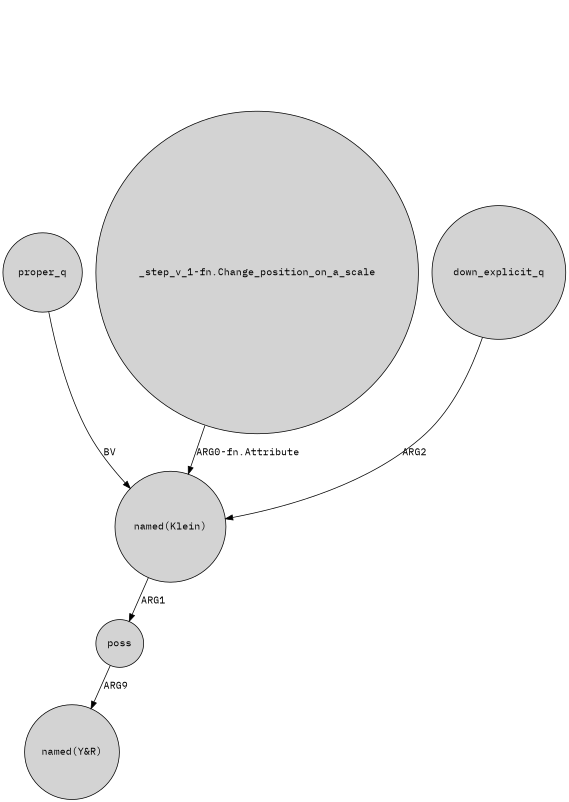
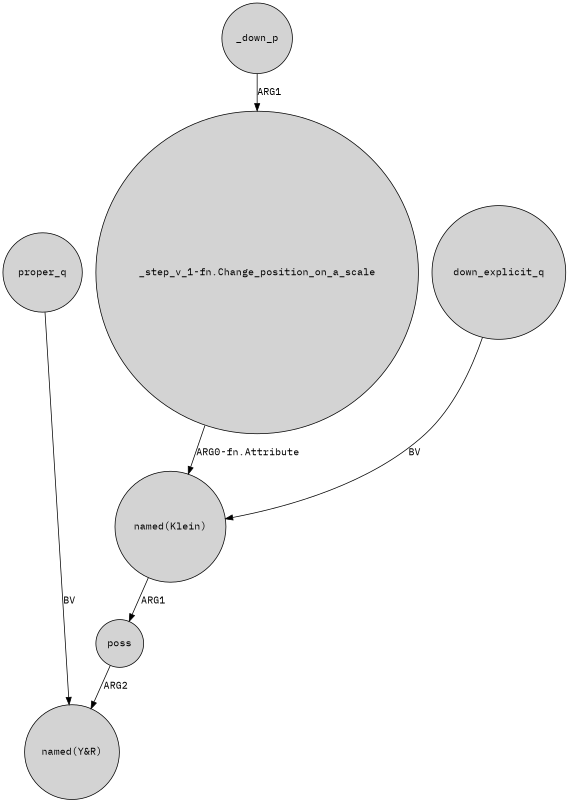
node "_down_p": added
edge "proper_q" -> "named(Klein)": now "proper_q" -> "named(Y&R)"
edge "down_explicit_q" -> "named(Klein)": label "ARG2" -> "BV"
edge "poss" -> "named(Y&R)": label "ARG9" -> "ARG2"
